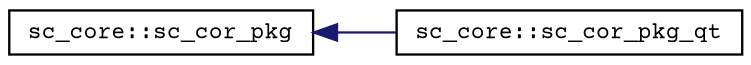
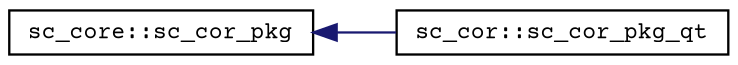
node "sc_core::sc_cor_pkg_qt": label "sc_core::sc_cor_pkg_qt" -> "sc_cor::sc_cor_pkg_qt"
